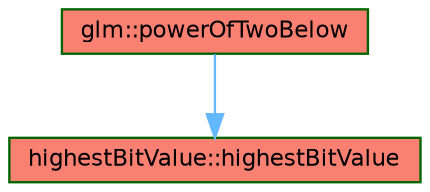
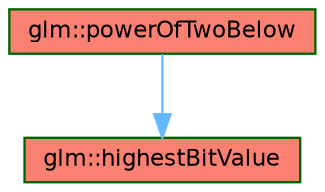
node "highestBitValue::highestBitValue": label "highestBitValue::highestBitValue" -> "glm::highestBitValue"
